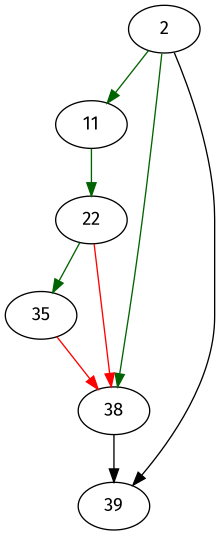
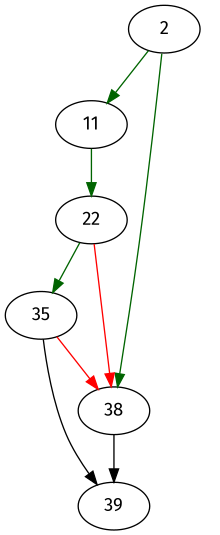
edge "2" -> "39": now "35" -> "39"
